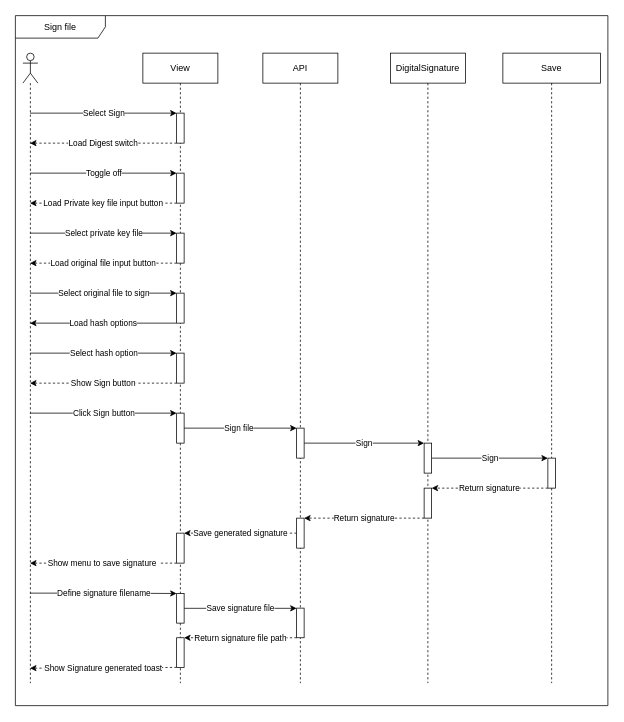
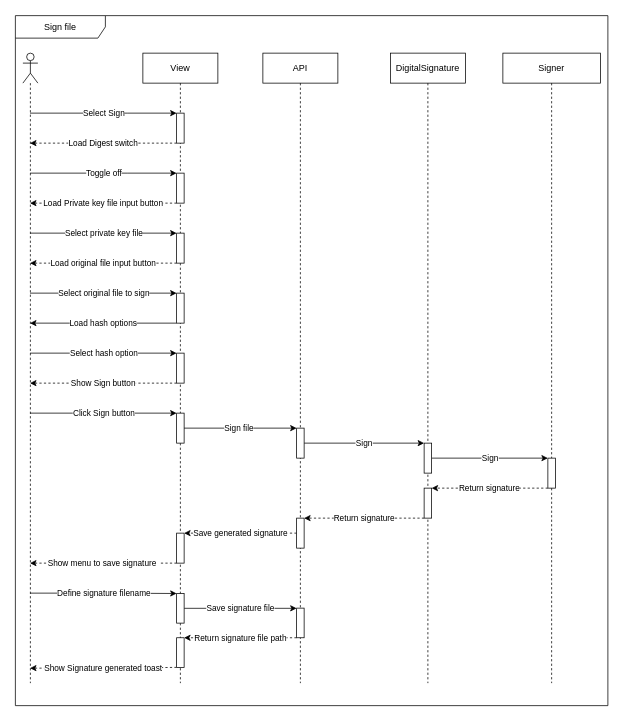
node "Save": label "Save" -> "Signer"
